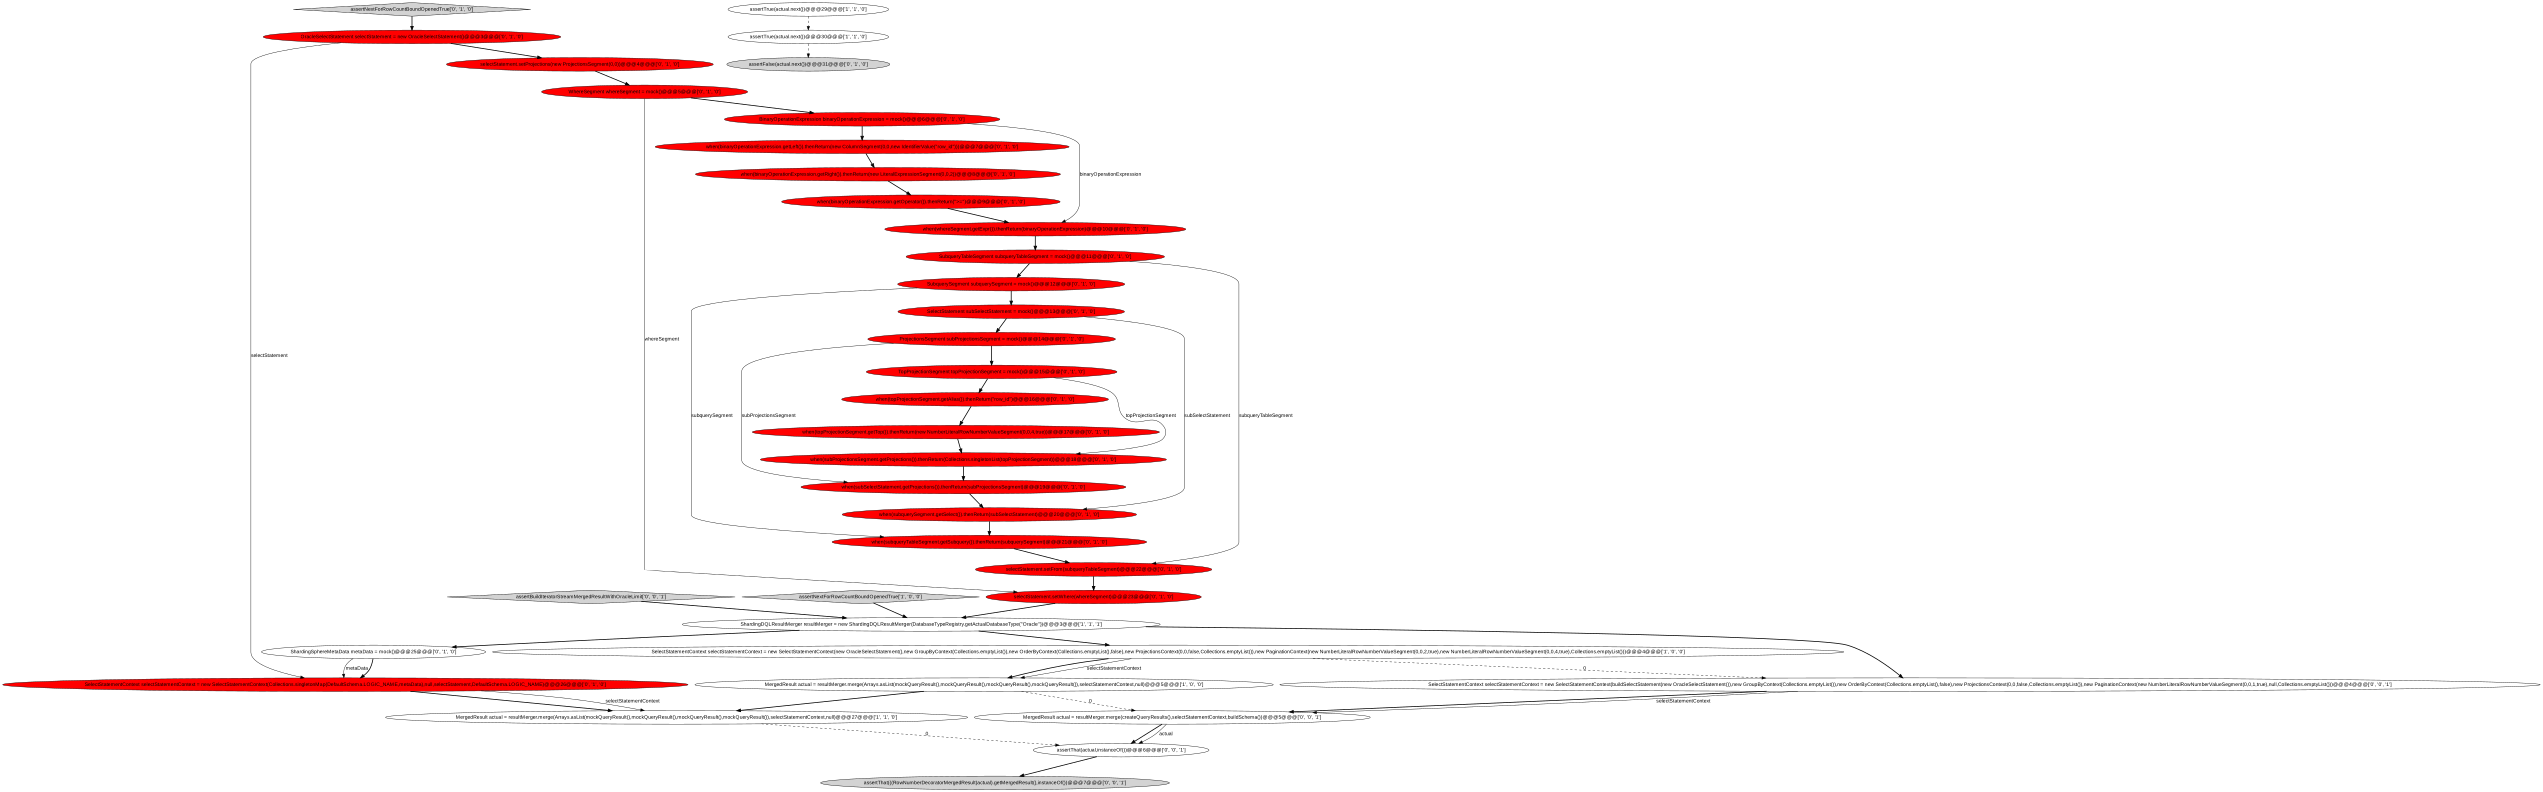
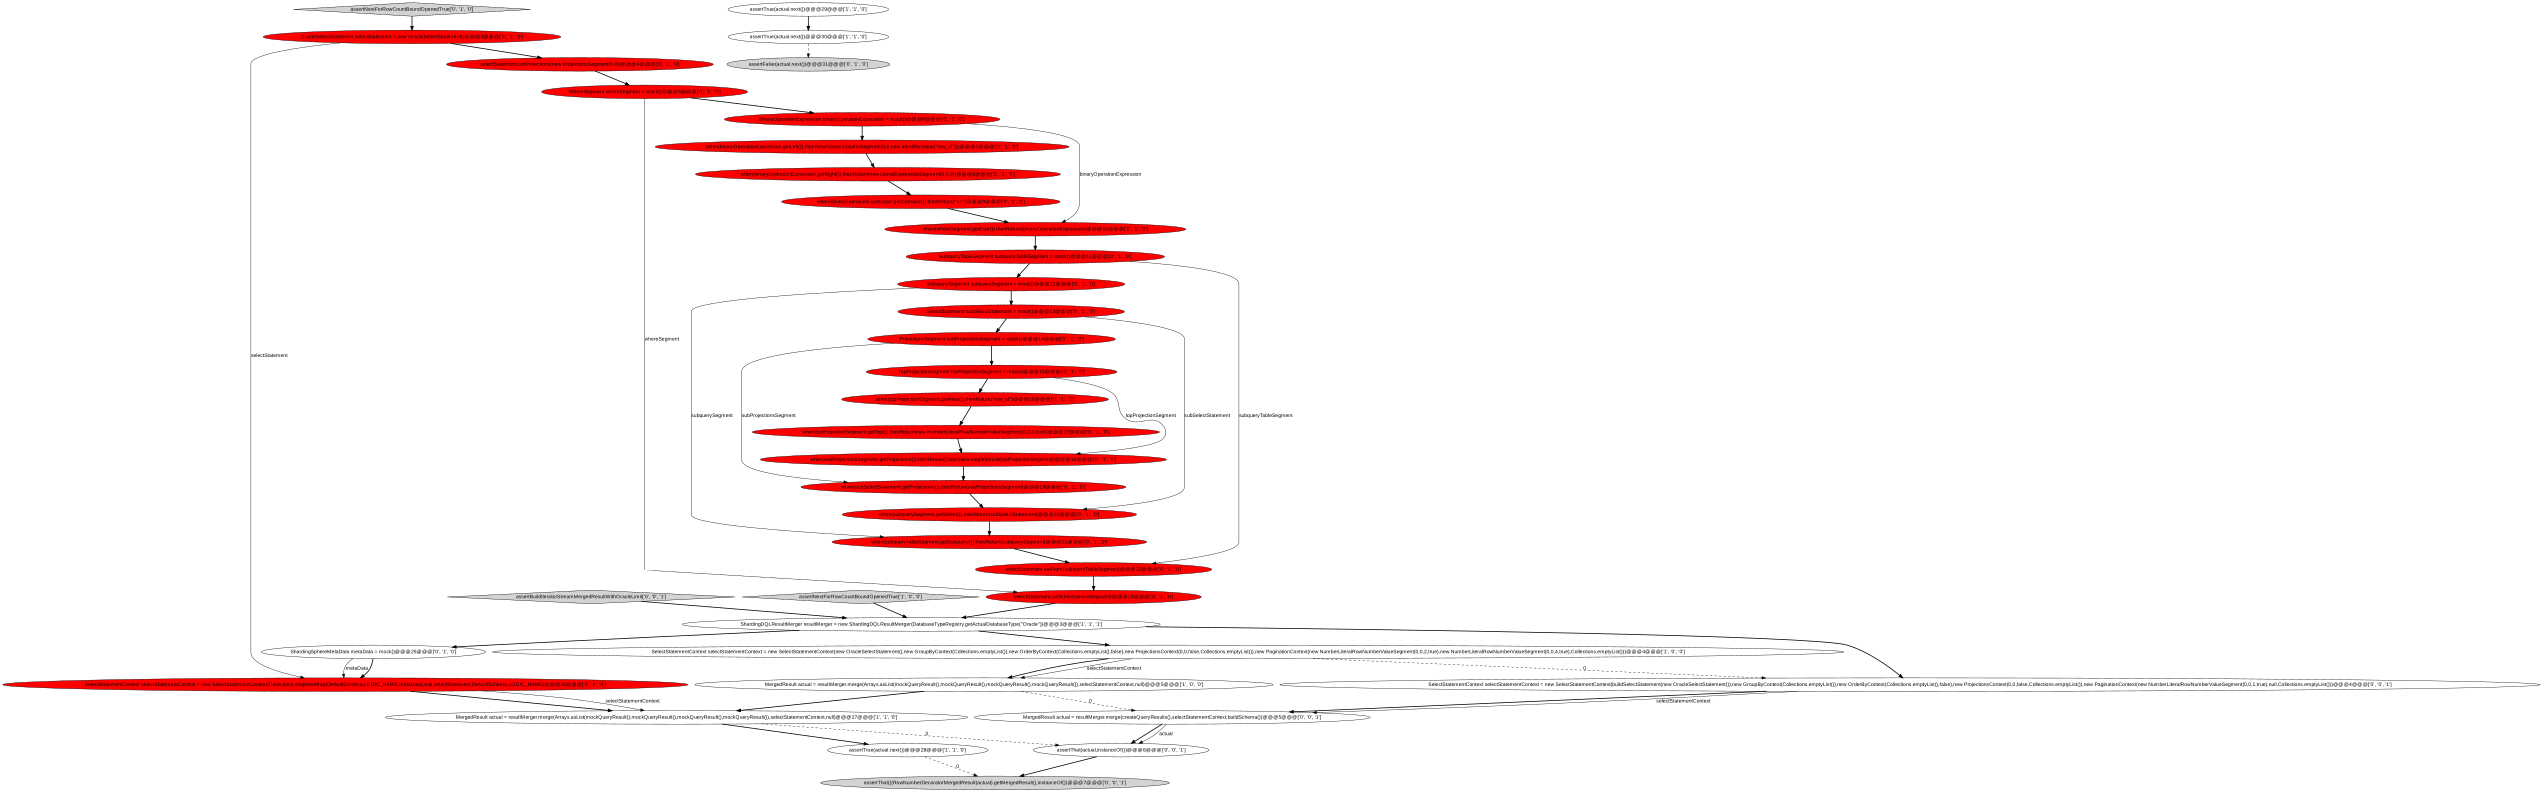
edge "assertTrue(actual.next())@@@29@@@['1', '1', '0']" -> "assertTrue(actual.next())@@@30@@@['1', '1', '0']": style dashed -> bold
node "assertTrue(actual.next())@@@28@@@['1', '1', '0']": added
